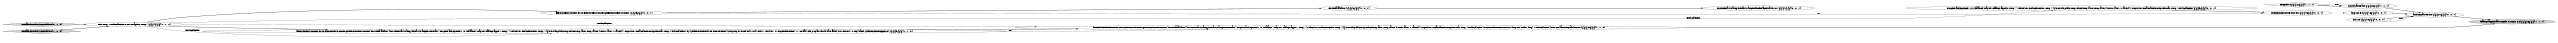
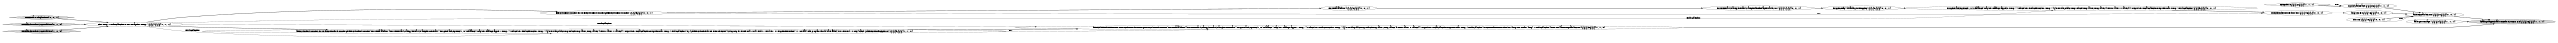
node "env.getConfig().disableSysoutLogging()@@@8@@@['0', '0', '1']": added
node "testRestartMultipleTimes['0', '0', '1']": added
node "fail(e.getMessage())@@@24@@@['1', '1', '1']": added
